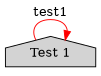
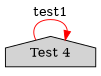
node "Test 1": label "Test 1" -> "Test 4"
